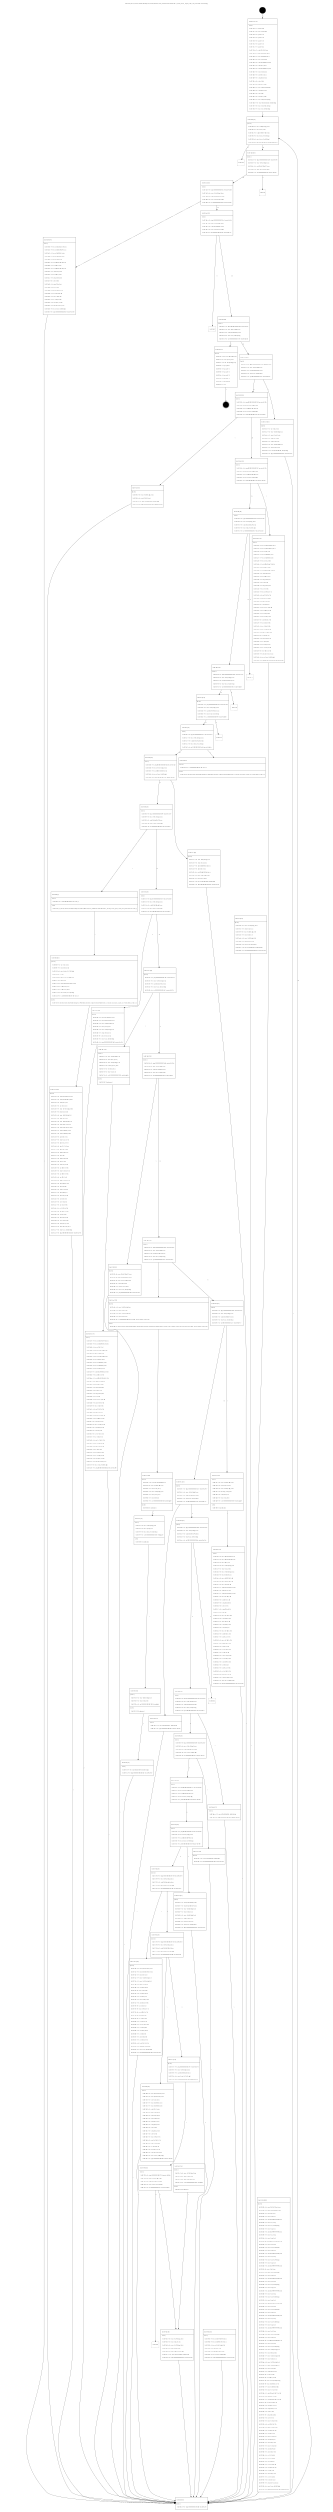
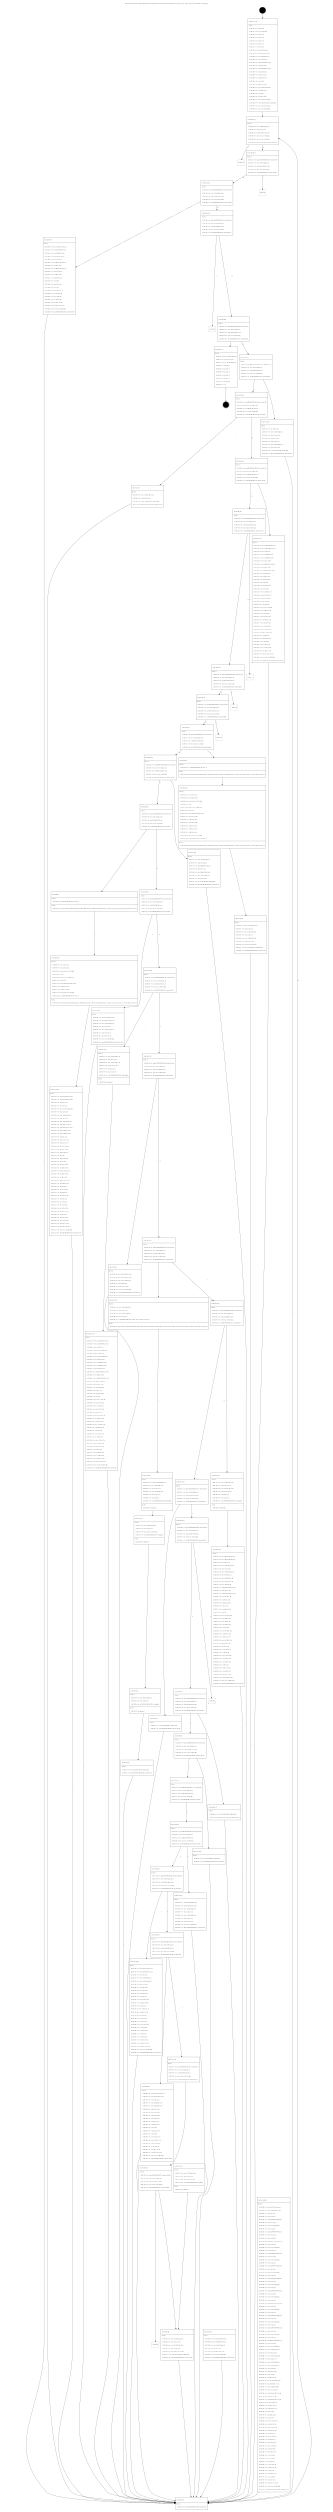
node "0x401e62 [52]": added
